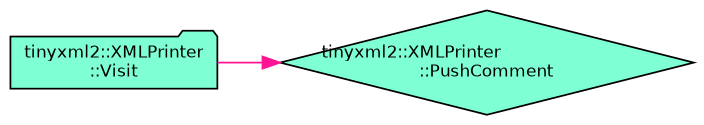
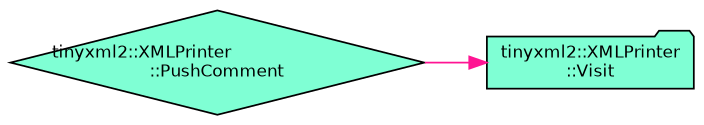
edge "tinyxml2::XMLPrinter ::Visit" -> "tinyxml2::XMLPrinter ::PushComment": reversed
